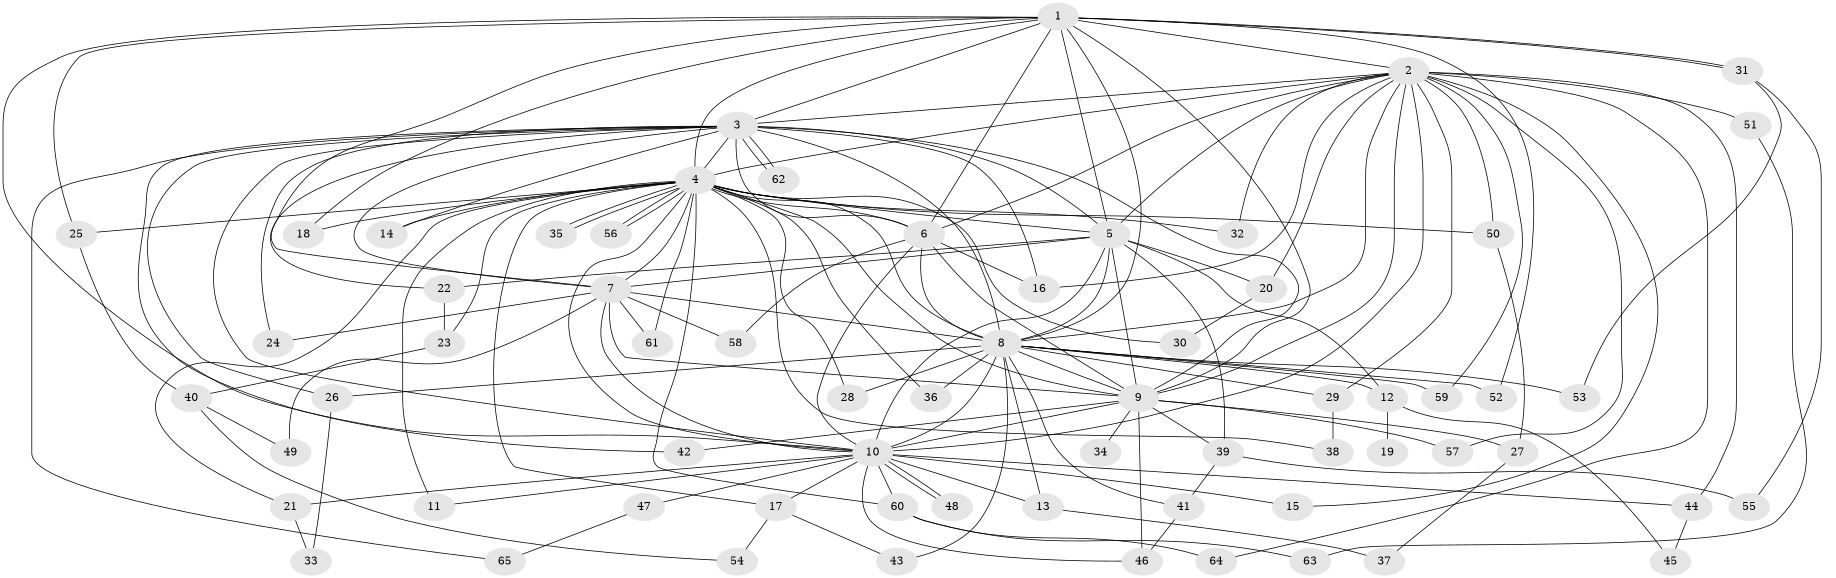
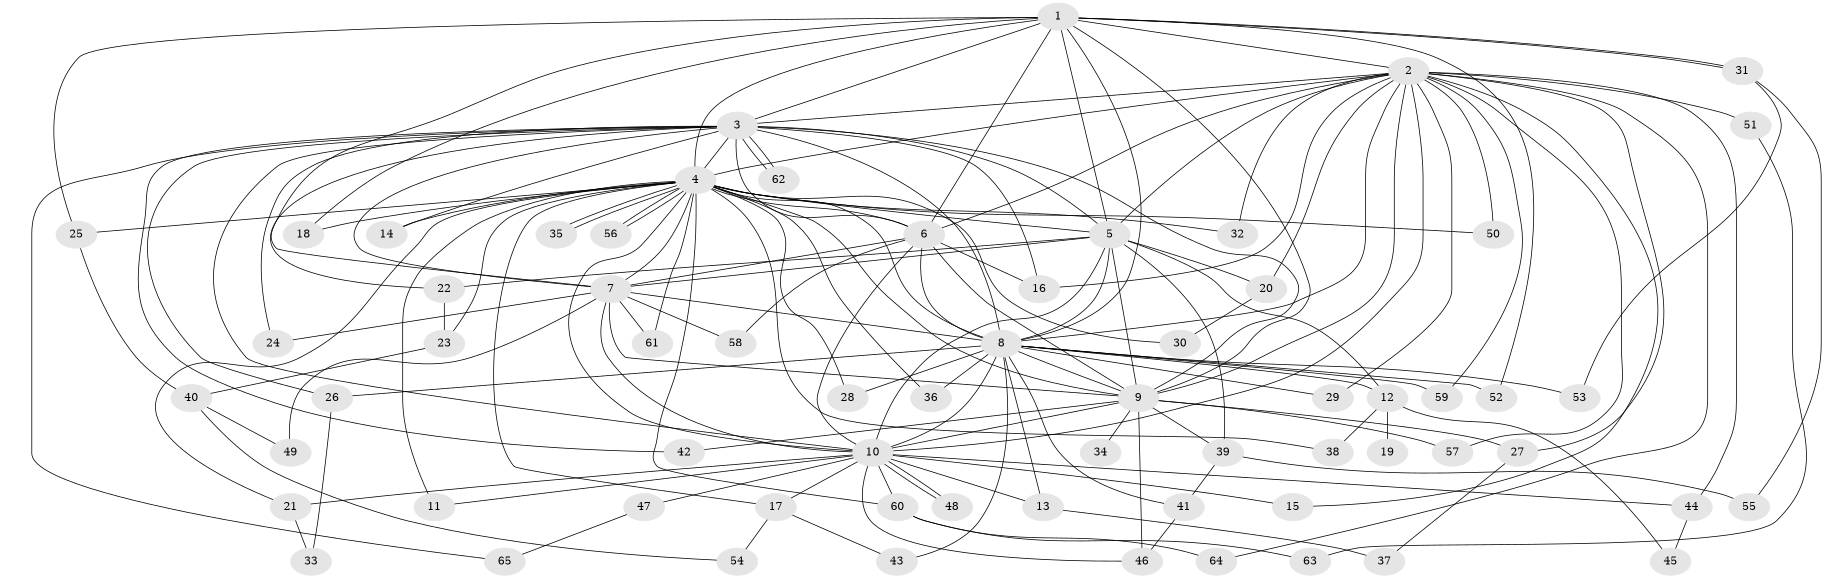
edge "1" -- "10": removed
edge "6" -- "7": added
edge "50" -- "27": now "2" -- "27"
edge "29" -- "38": now "12" -- "38"
